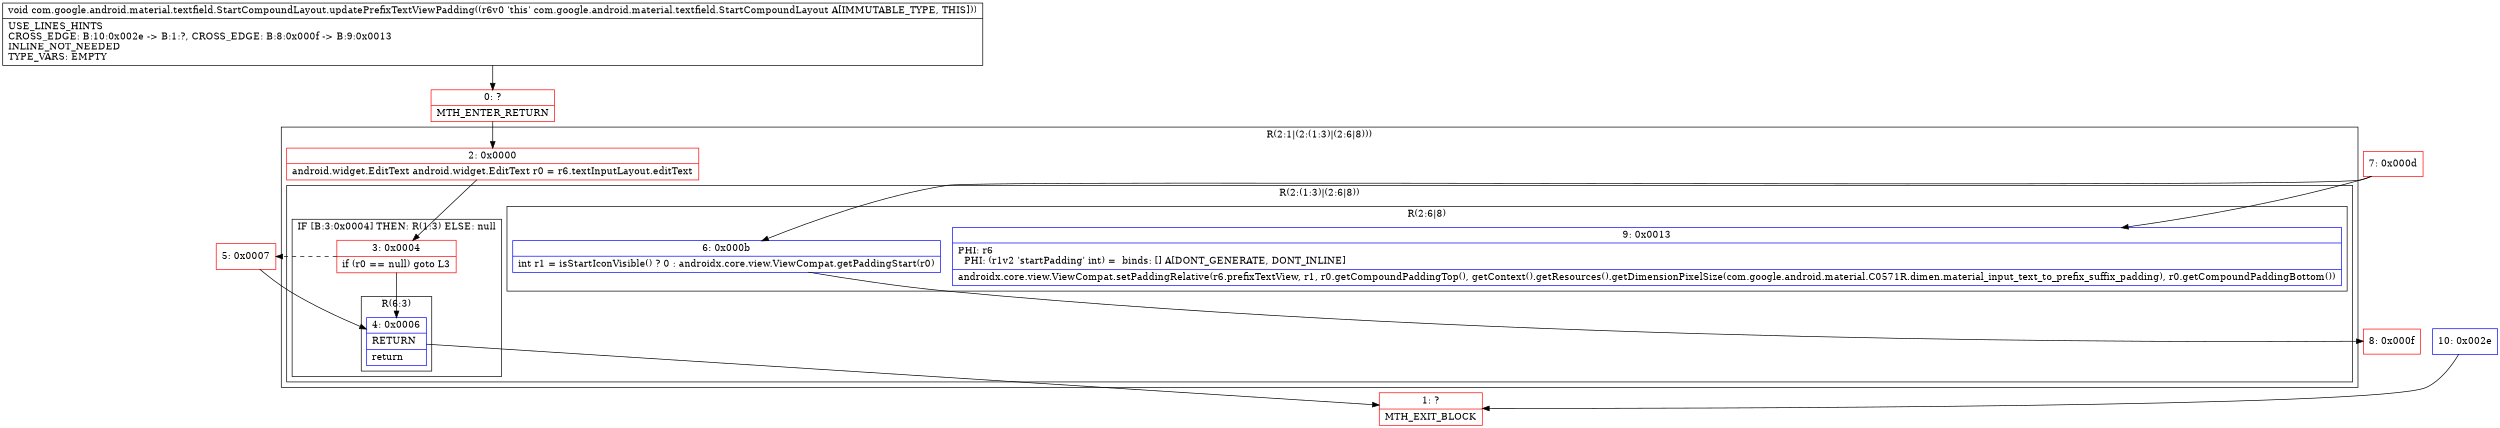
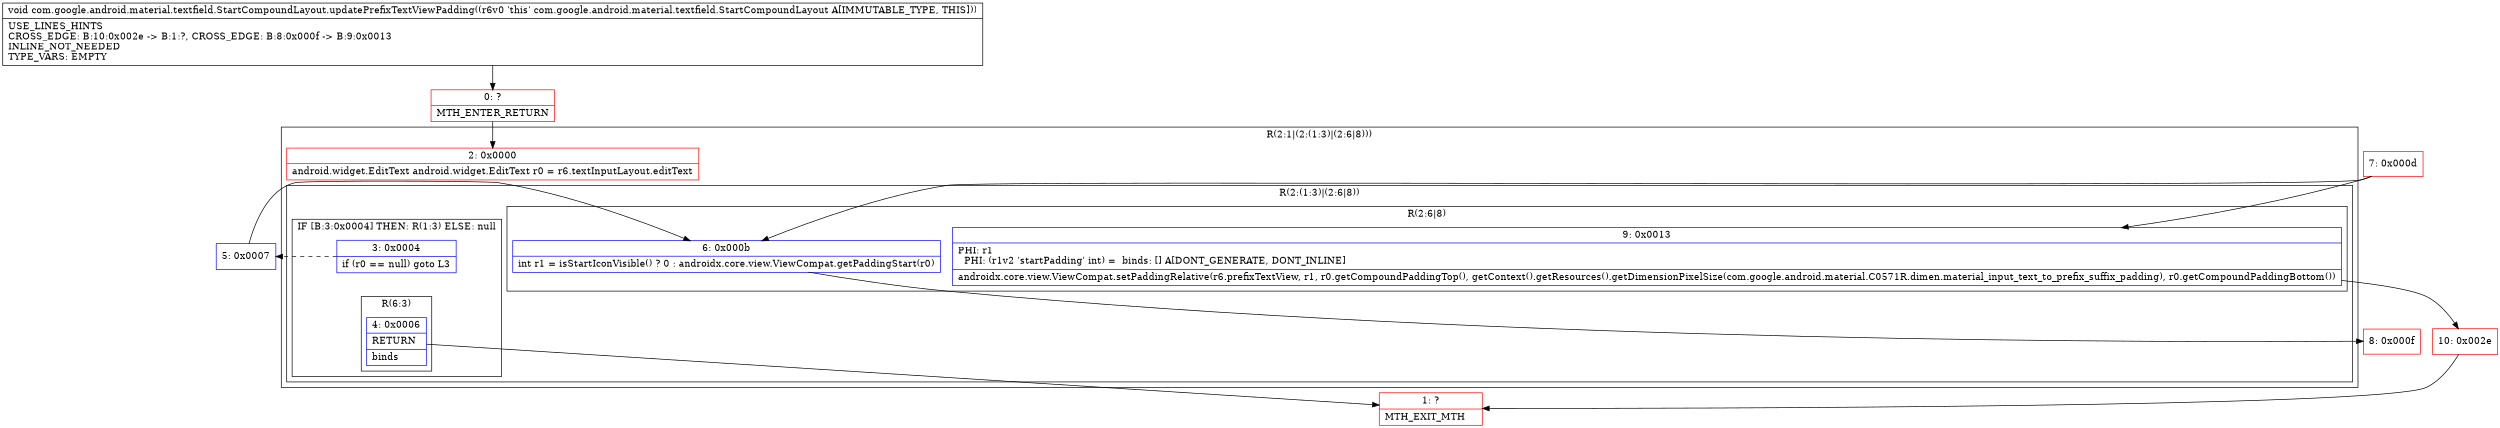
edge "2: 0x0000" -> "3: 0x0004": removed
node "9: 0x0013": text "PHI: r6" -> "PHI: r1"
node "5: 0x0007": color red -> blue
node "3: 0x0004": color red -> blue
edge "9: 0x0013" -> "10: 0x002e": added
edge "3: 0x0004" -> "4: 0x0006": removed
edge "5: 0x0007" -> "4: 0x0006": now "5: 0x0007" -> "6: 0x000b"
node "10: 0x002e": color blue -> red
node "4: 0x0006": text "return" -> "binds"
node "1: ?": text "MTH_EXIT_BLOCK" -> "MTH_EXIT_MTH"
